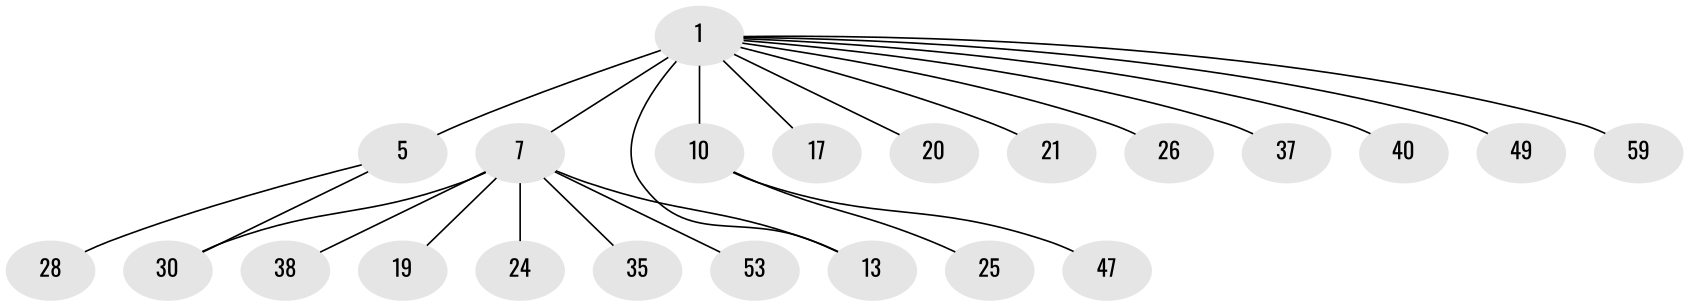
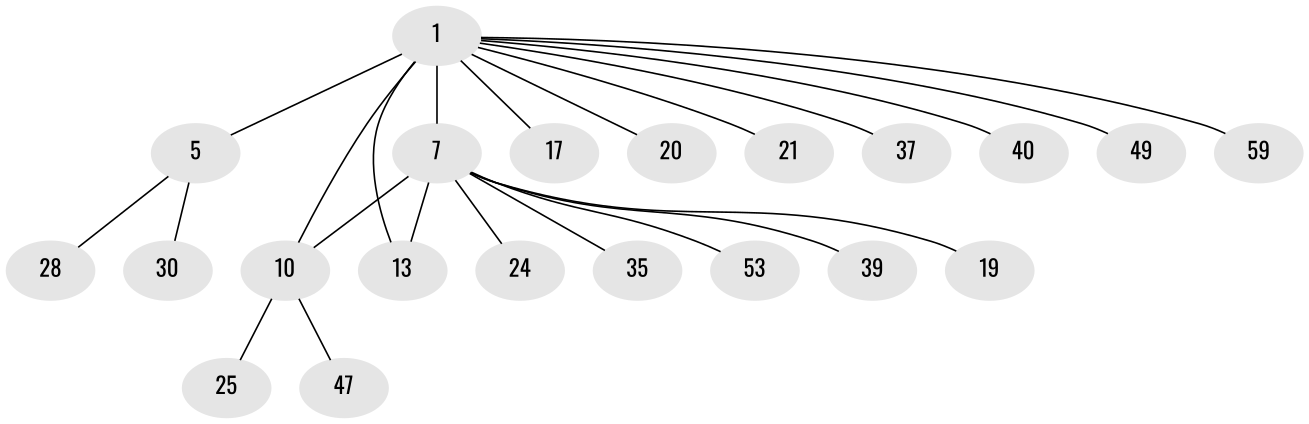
node "26": removed
edge "7" -- "30": now "7" -- "10"
node "38": label "38" -> "39"
